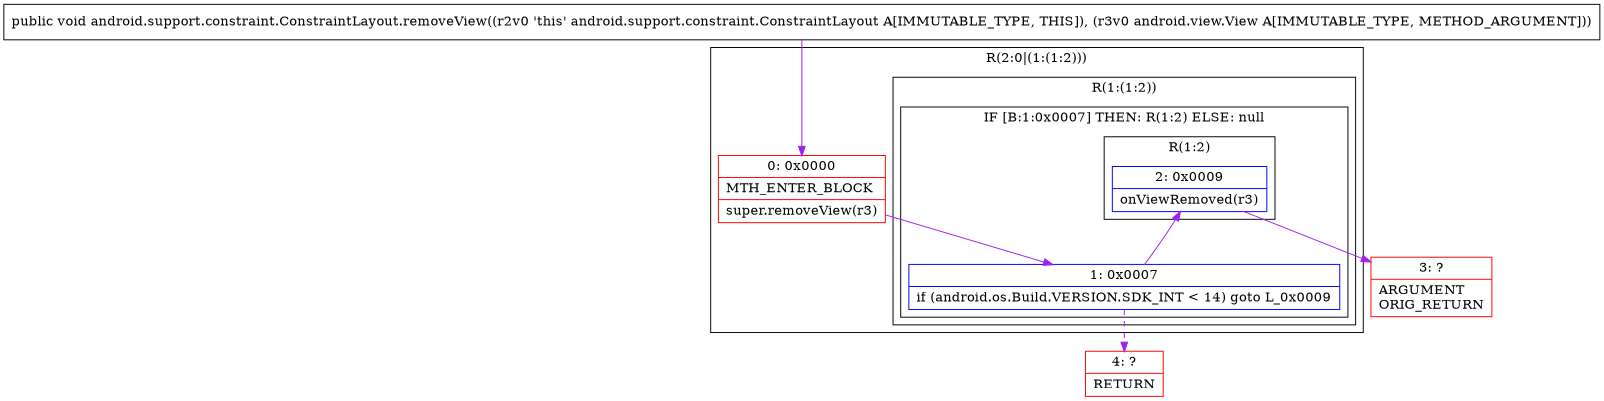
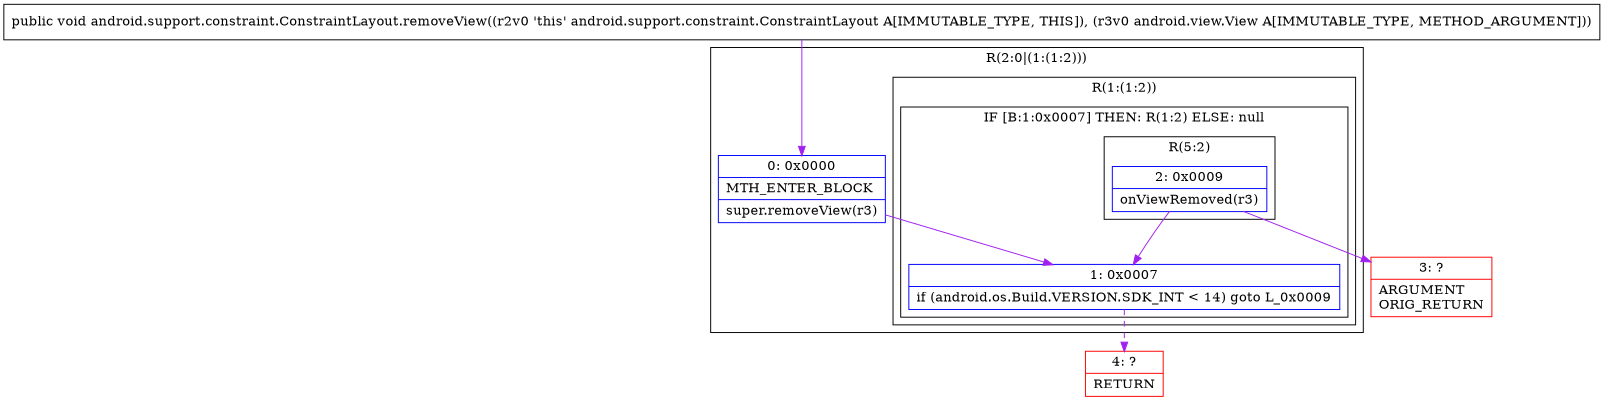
cluster "R(1:2)": label "R(1:2)" -> "R(5:2)"
node "0: 0x0000": color red -> blue
edge "1: 0x0007" -> "2: 0x0009": reversed
